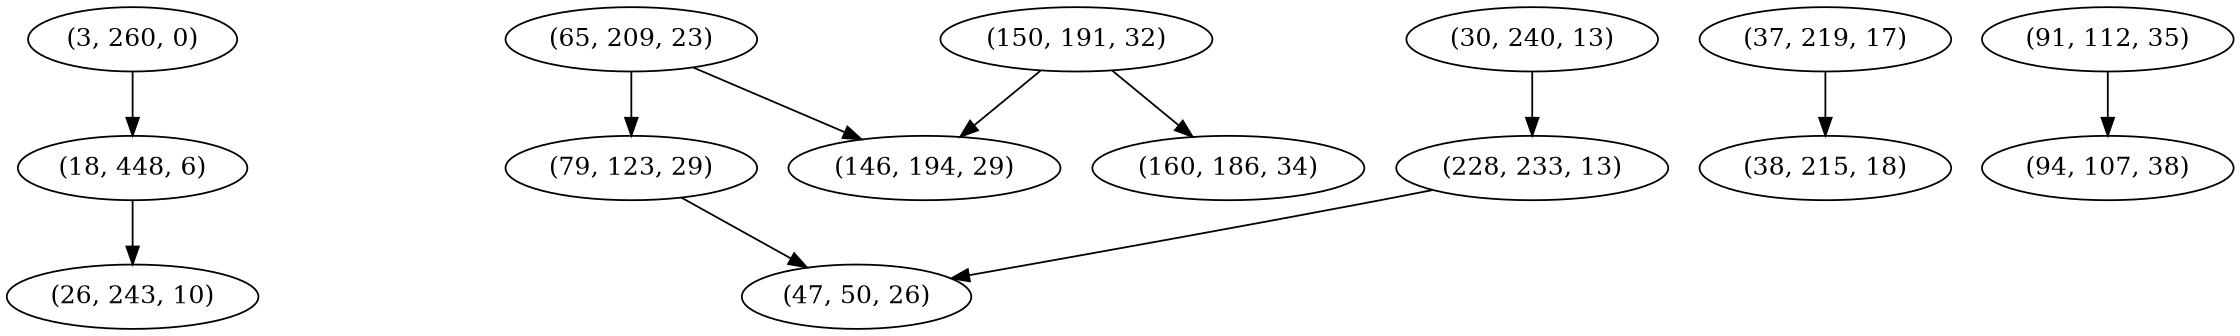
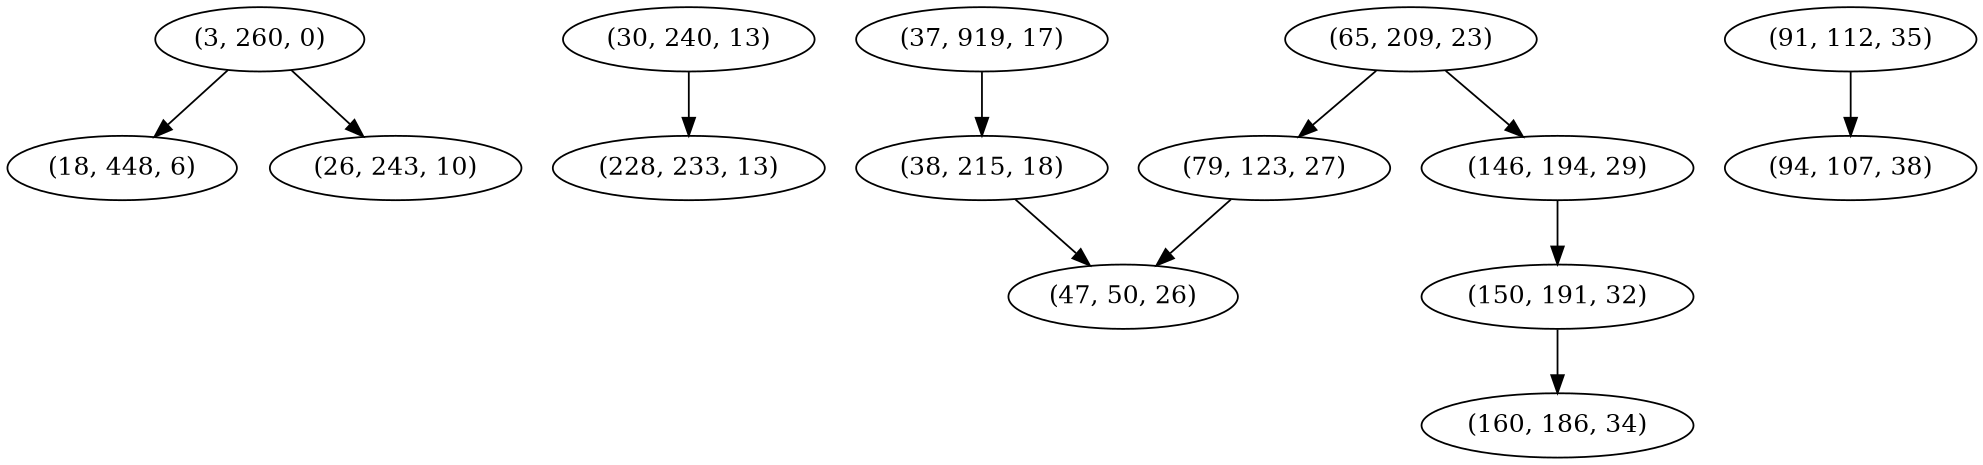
node "(37, 219, 17)": label "(37, 219, 17)" -> "(37, 919, 17)"
edge "(150, 191, 32)" -> "(146, 194, 29)": reversed
node "(79, 123, 29)": label "(79, 123, 29)" -> "(79, 123, 27)"
edge "(18, 448, 6)" -> "(26, 243, 10)": now "(3, 260, 0)" -> "(26, 243, 10)"
edge "(228, 233, 13)" -> "(47, 50, 26)": now "(38, 215, 18)" -> "(47, 50, 26)"
